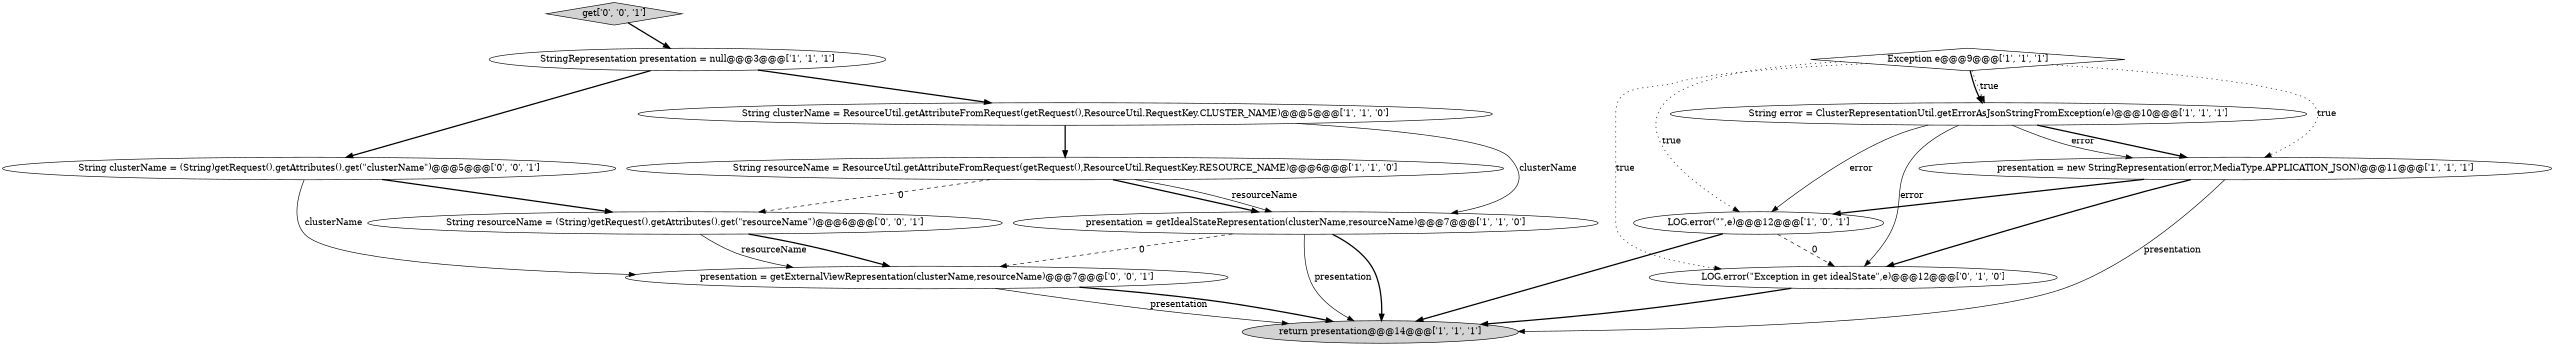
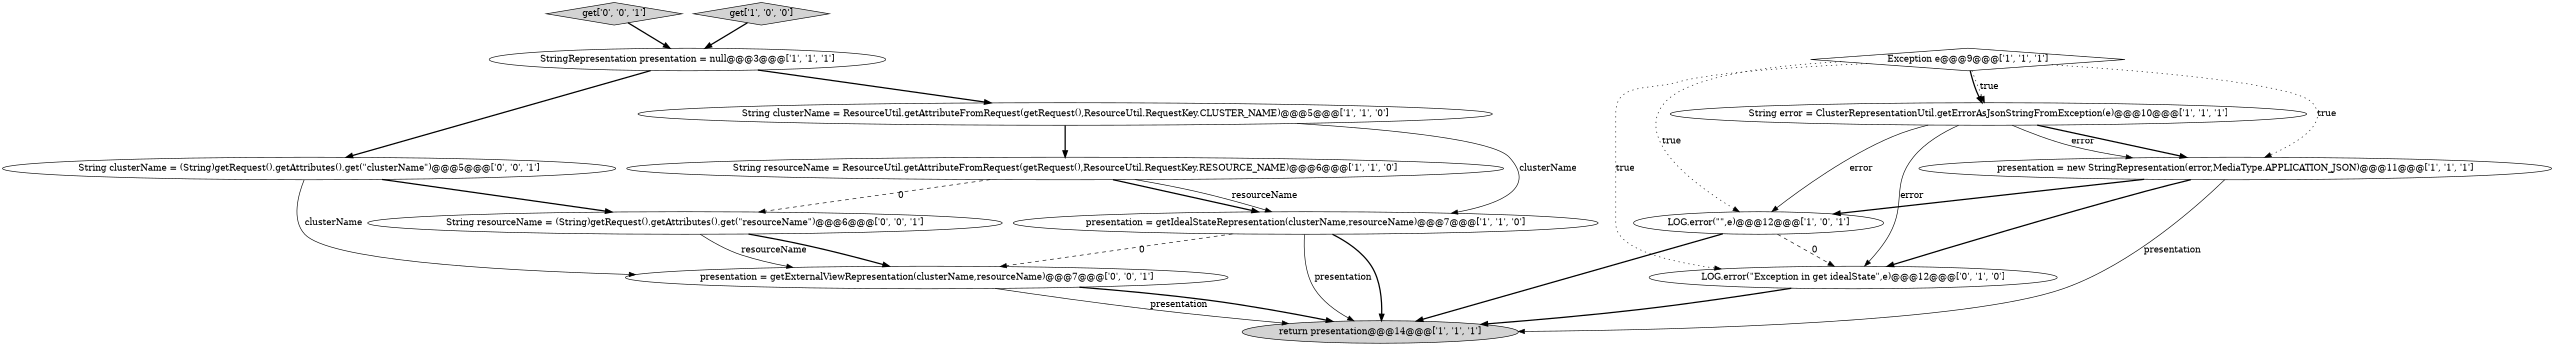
node "get['1', '0', '0']": added
